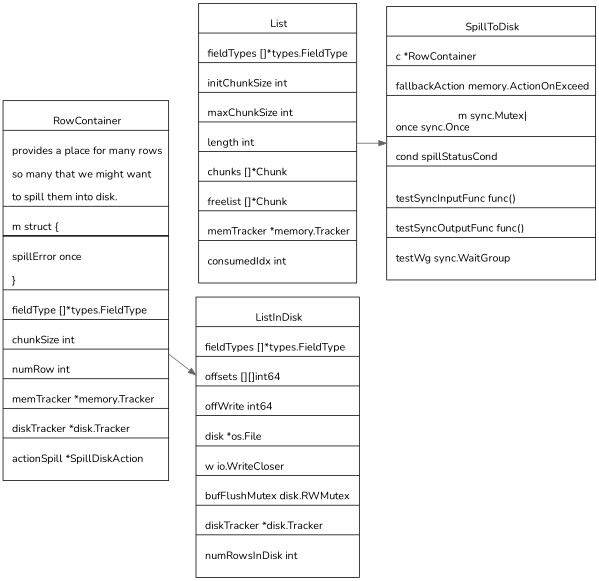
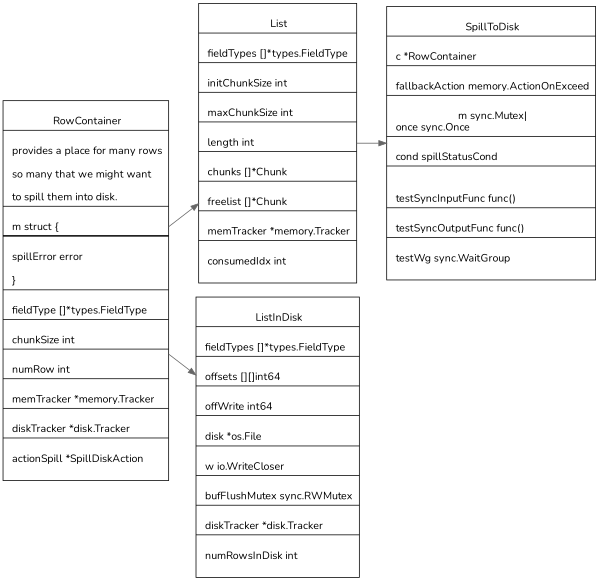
edge "RowContainer" -> "List": added
node "RowContainer": text "spillError once" -> "spillError error"
node "ListInDisk": text "bufFlushMutex disk.RWMutex" -> "bufFlushMutex sync.RWMutex"
